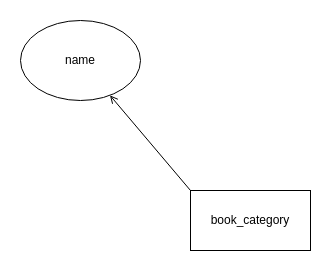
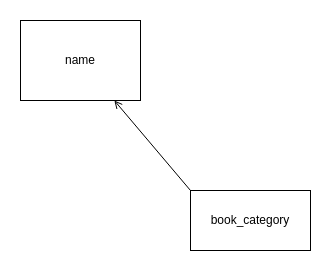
node "name": shape ellipse -> rectangle
